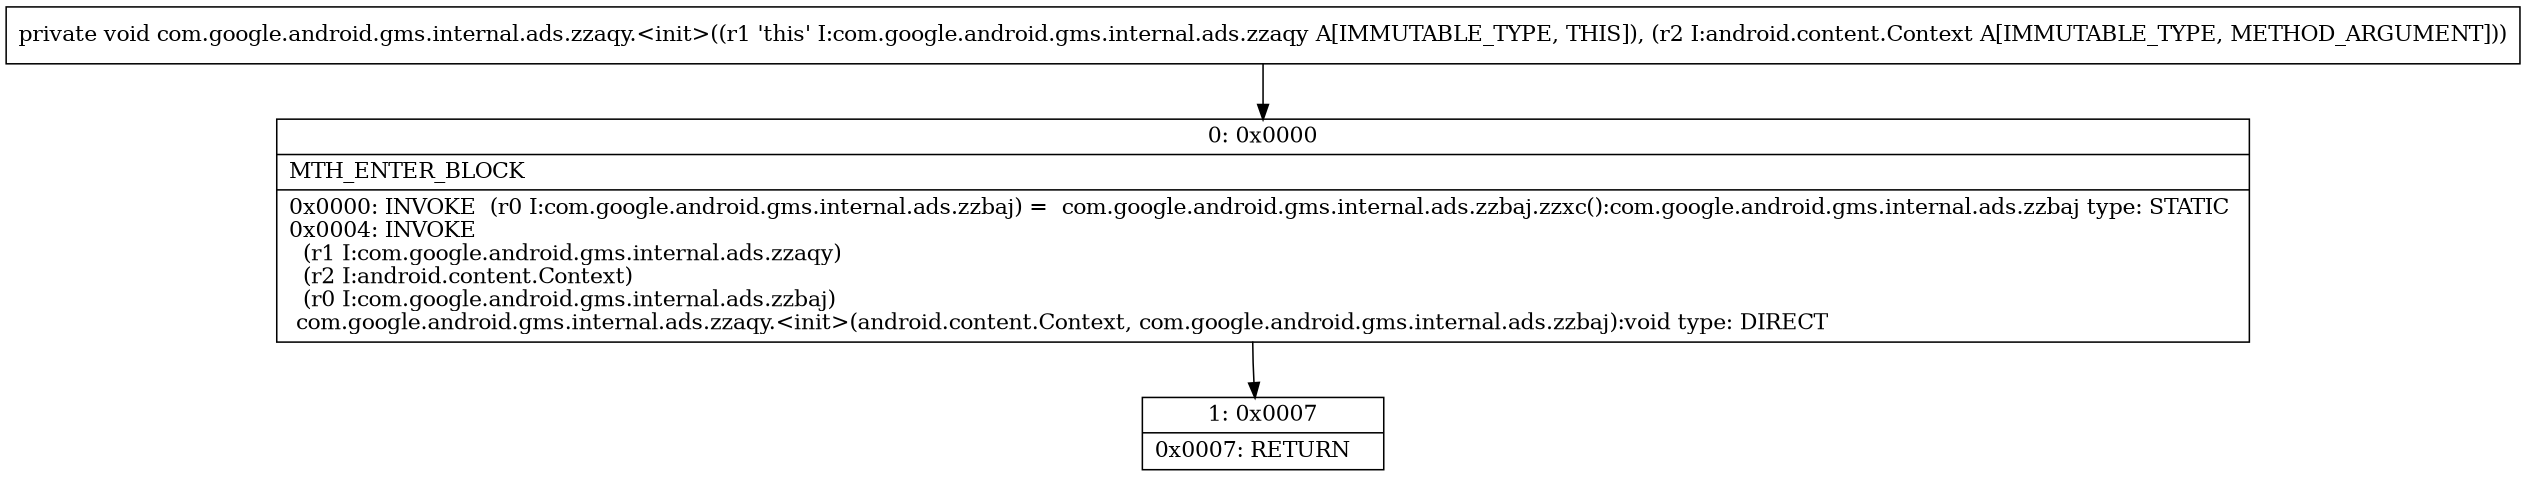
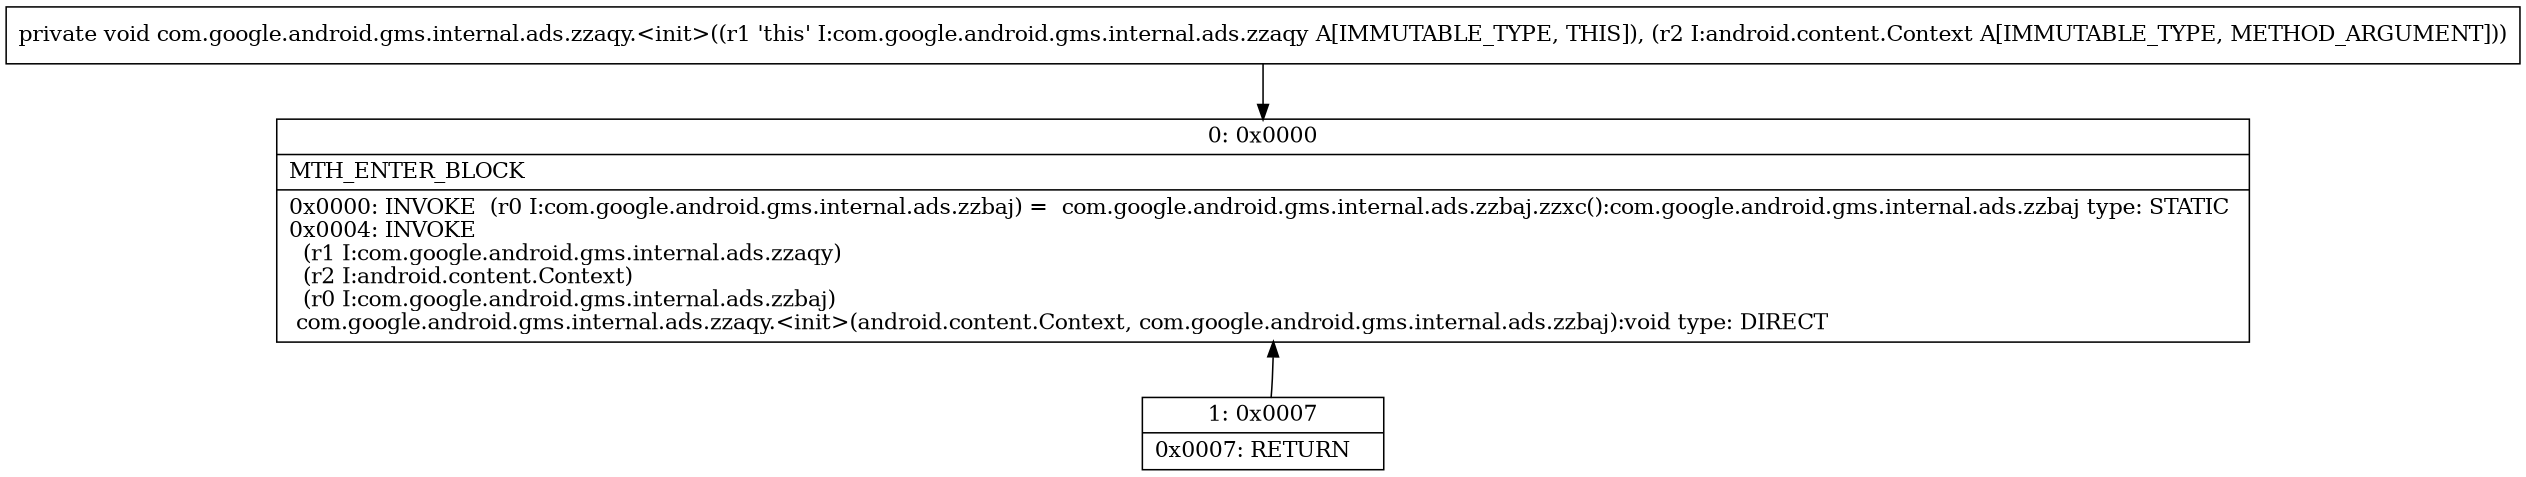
edge "0: 0x0000" -> "1: 0x0007": reversed
